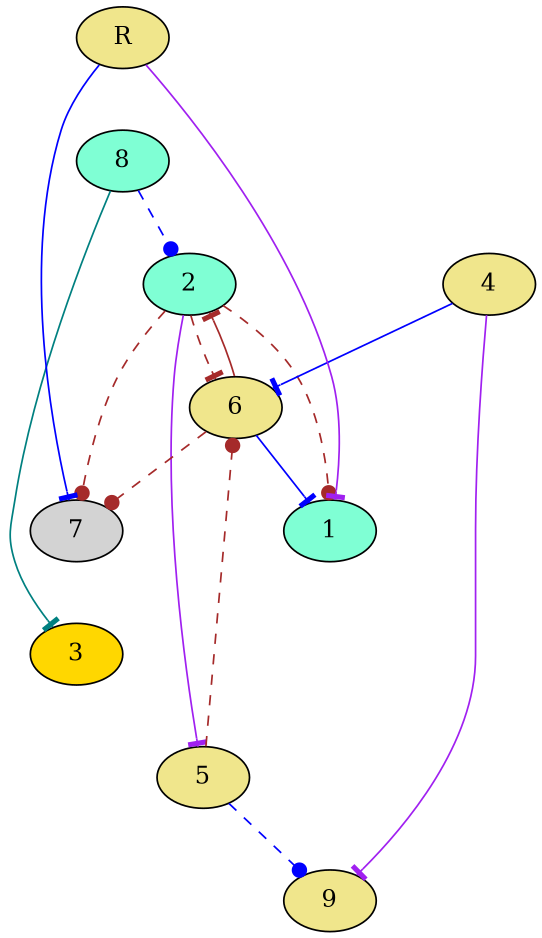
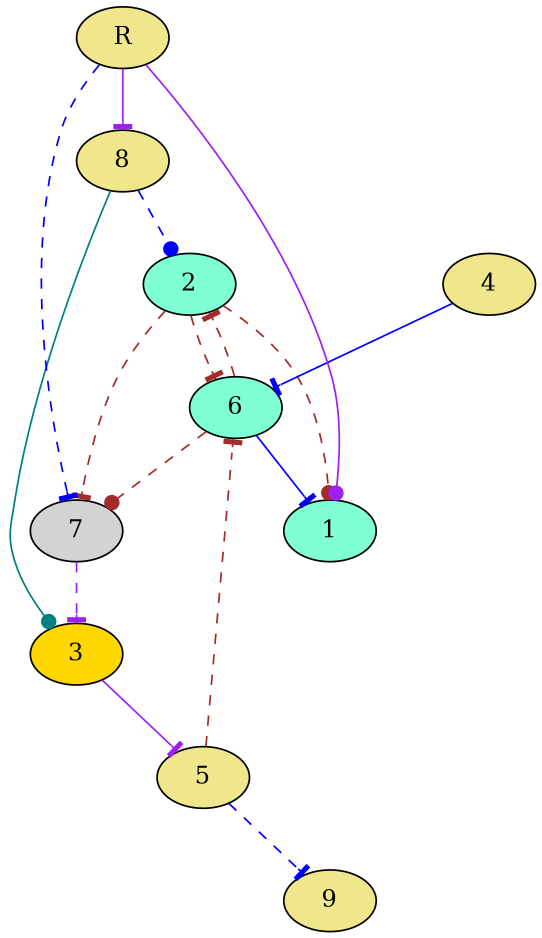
edge "R" -> "8": added
node "8": fillcolor aquamarine -> khaki
edge "R" -> "1": arrowhead tee -> dot
edge "R" -> "7": style solid -> dashed
edge "6" -> "2": style solid -> dashed
edge "2" -> "7": arrowhead dot -> tee
edge "8" -> "3": arrowhead tee -> dot
node "6": fillcolor khaki -> aquamarine
edge "2" -> "5": now "3" -> "5"
edge "7" -> "3": added
edge "5" -> "6": arrowhead dot -> tee
edge "4" -> "9": removed
edge "5" -> "9": arrowhead dot -> tee
